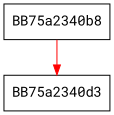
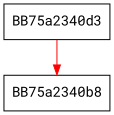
edge "BB75a2340b8" -> "BB75a2340d3": reversed
